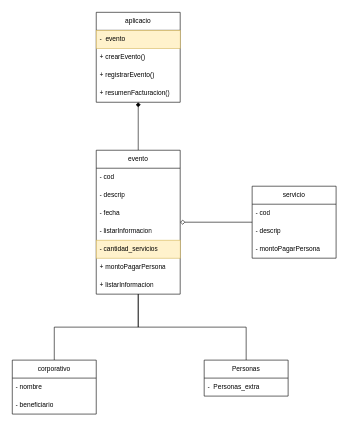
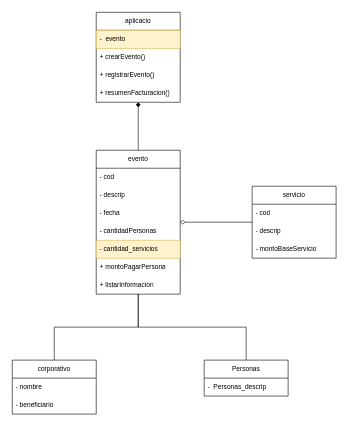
node "- listarInformacion": label "- listarInformacion" -> "- cantidadPersonas"
node "- montoPagarPersona": label "- montoPagarPersona" -> "- montoBaseServicio"
node "- Personas_extra": label "- Personas_extra" -> "- Personas_descrip"
